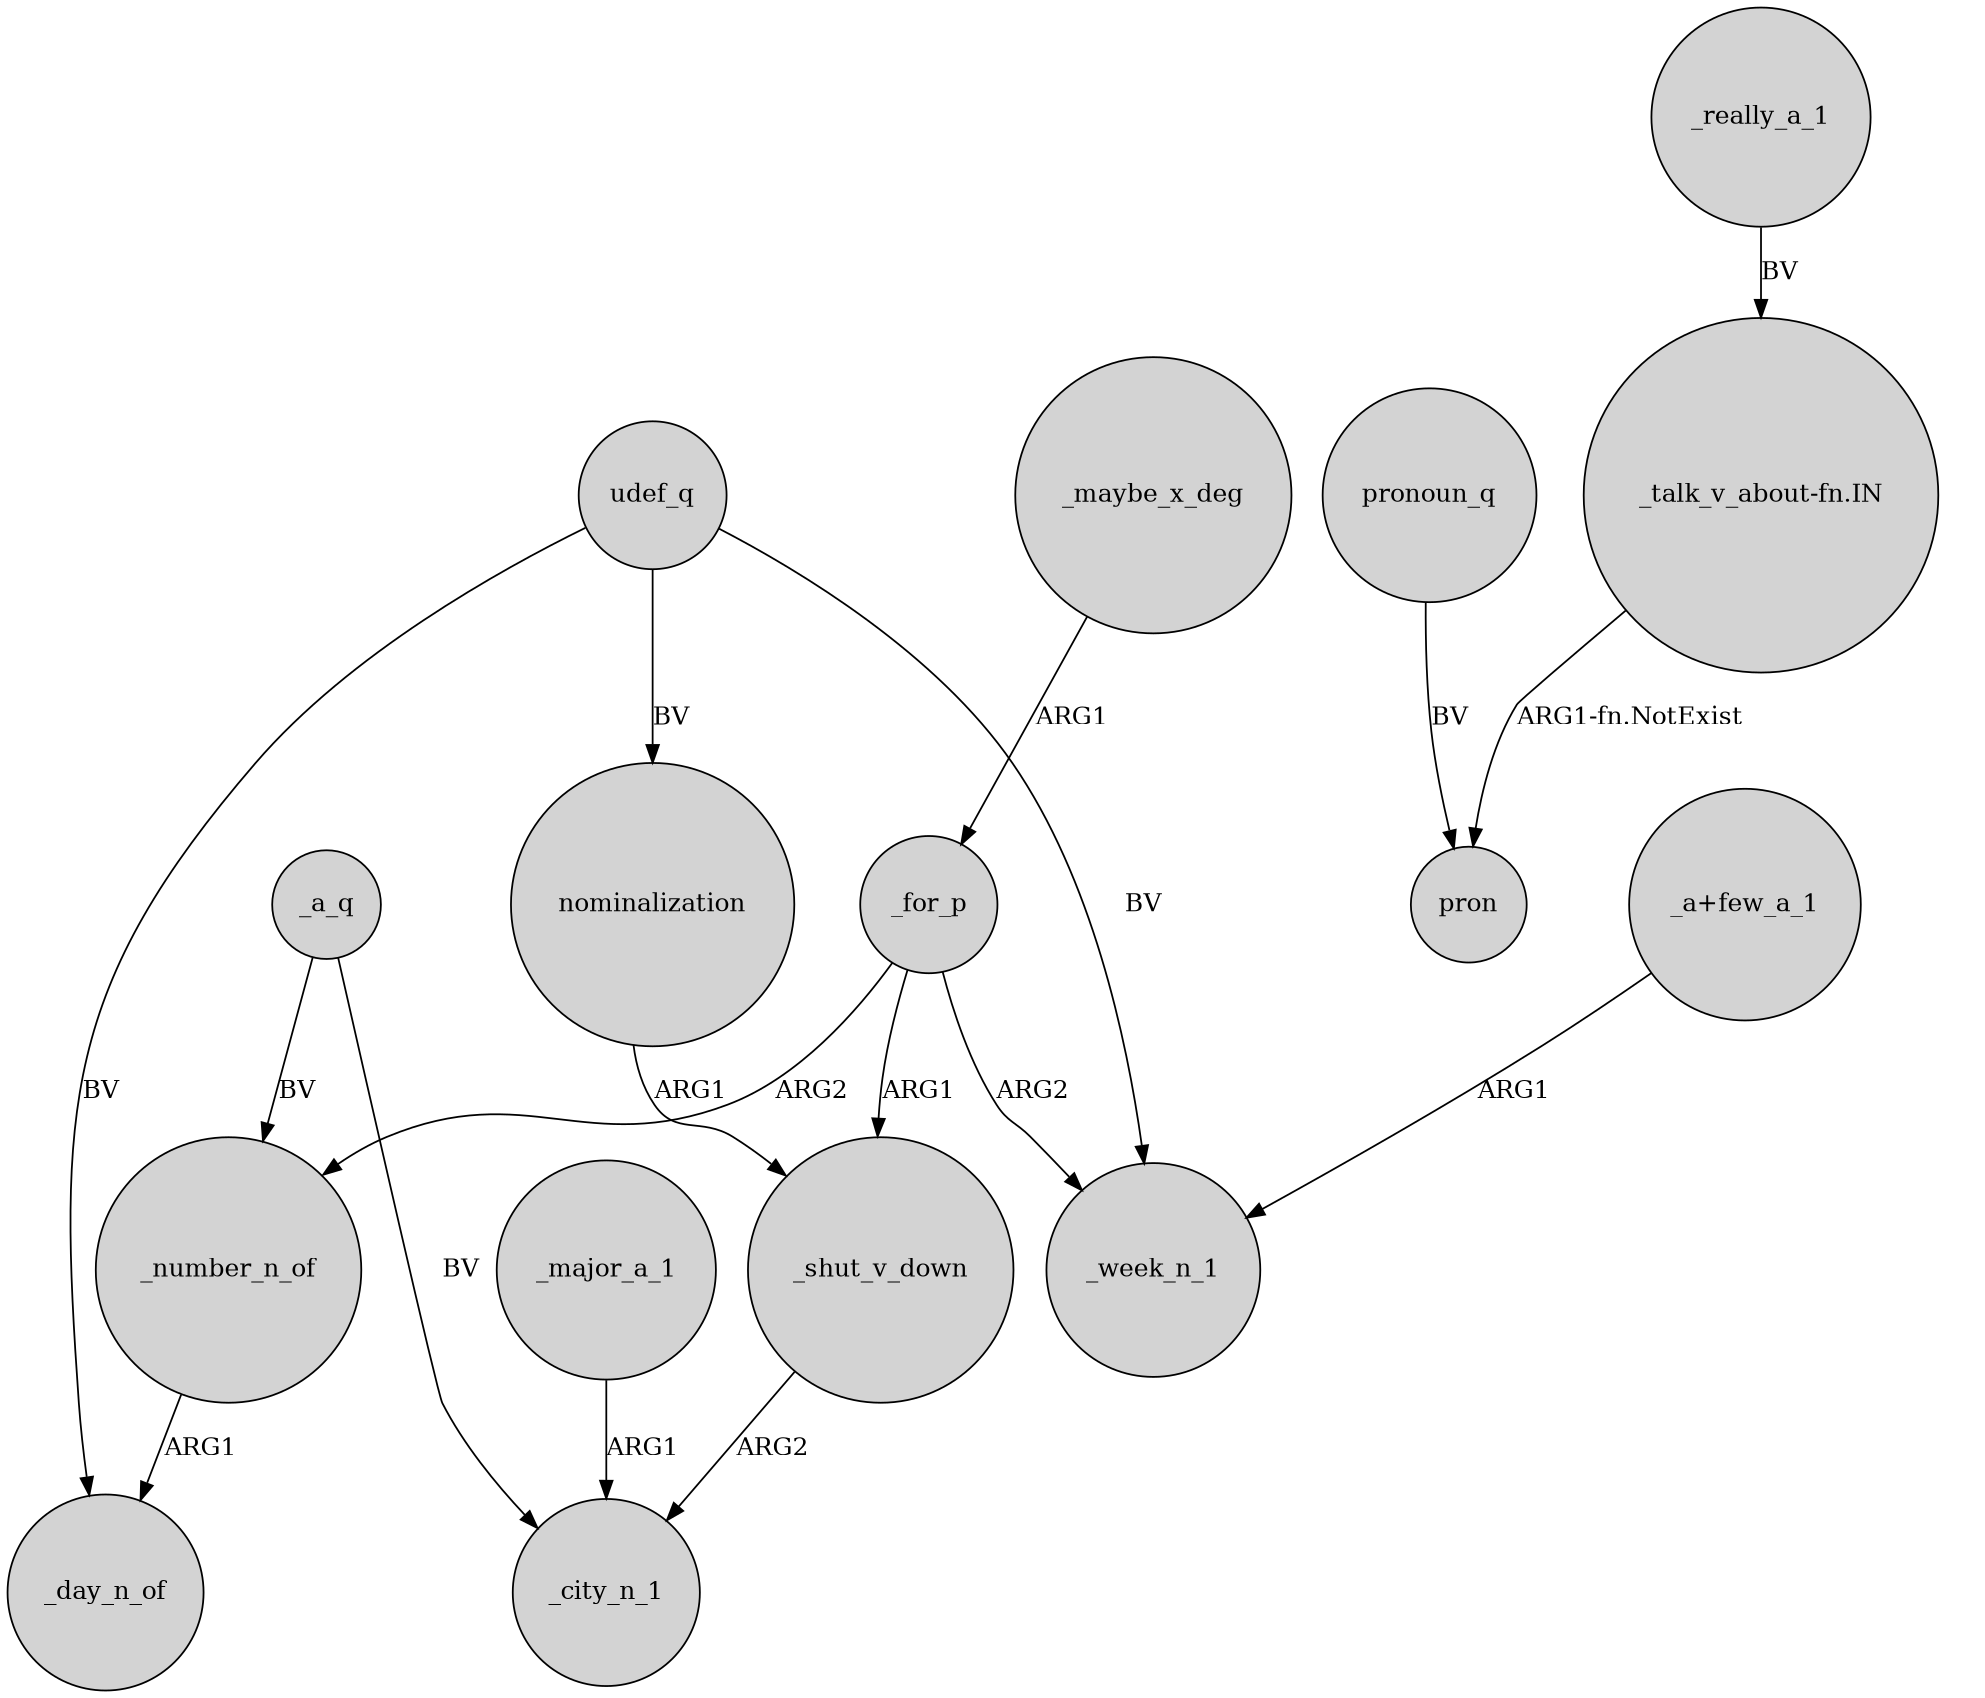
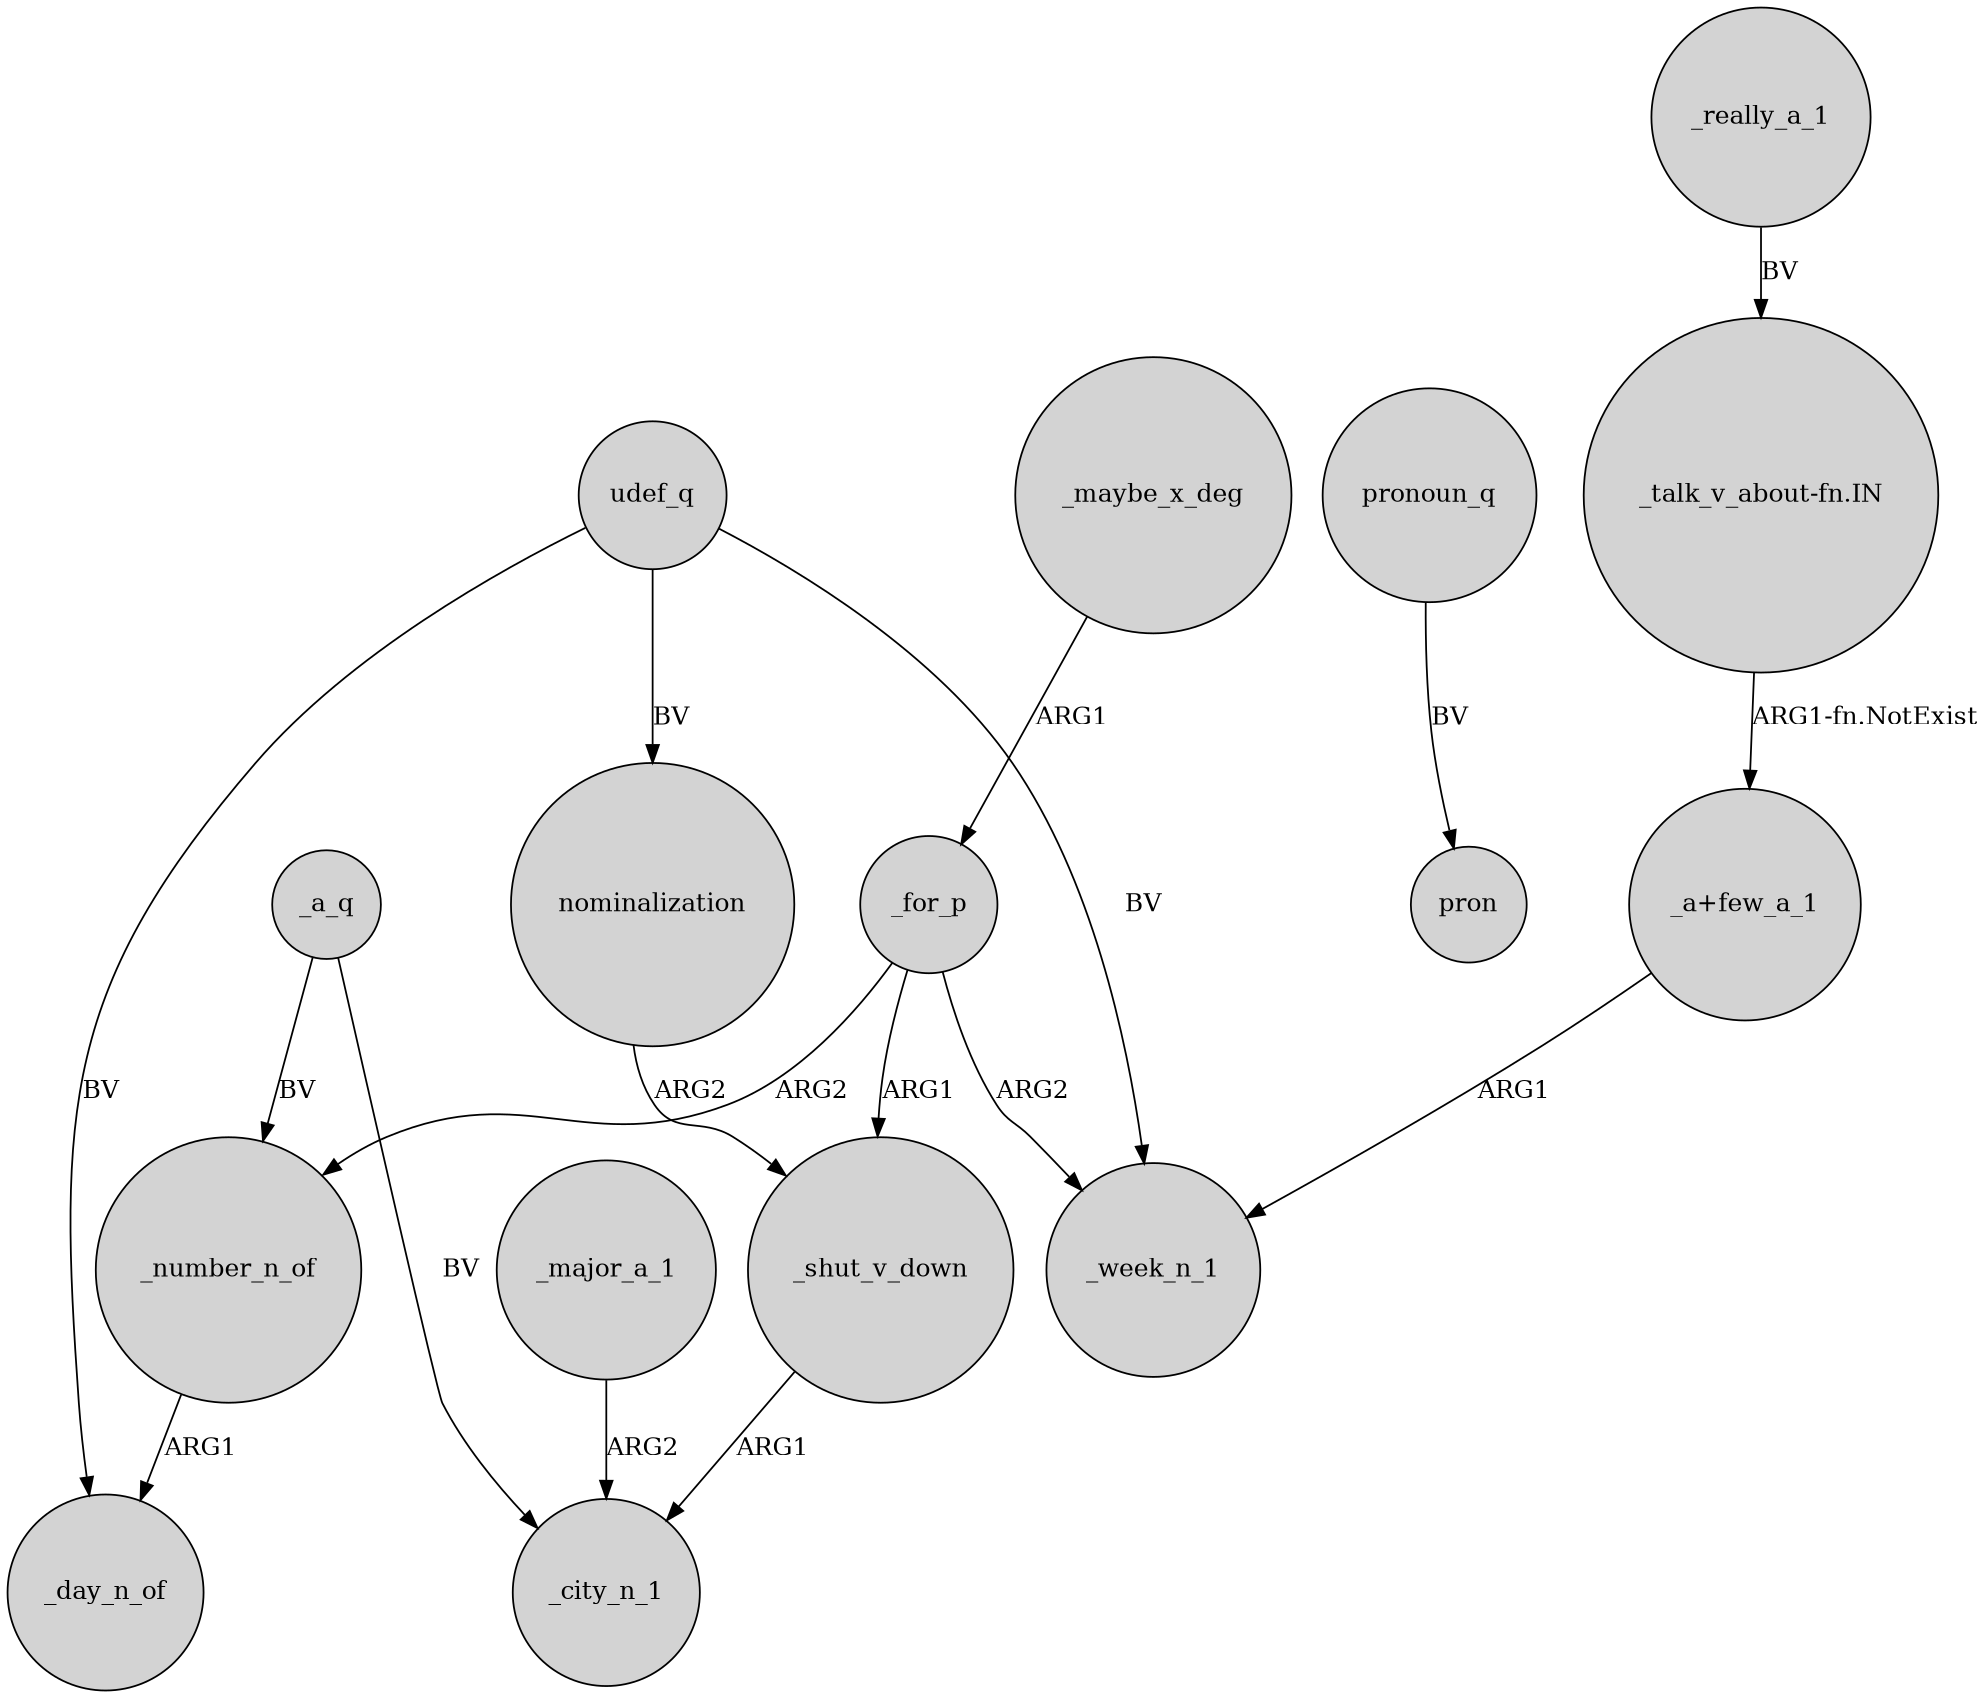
edge "_talk_v_about-fn.IN" -> "pron": now "_talk_v_about-fn.IN" -> "_a+few_a_1"
edge "nominalization" -> "_shut_v_down": label "ARG1" -> "ARG2"
edge "_major_a_1" -> "_city_n_1": label "ARG1" -> "ARG2"
edge "_shut_v_down" -> "_city_n_1": label "ARG2" -> "ARG1"
